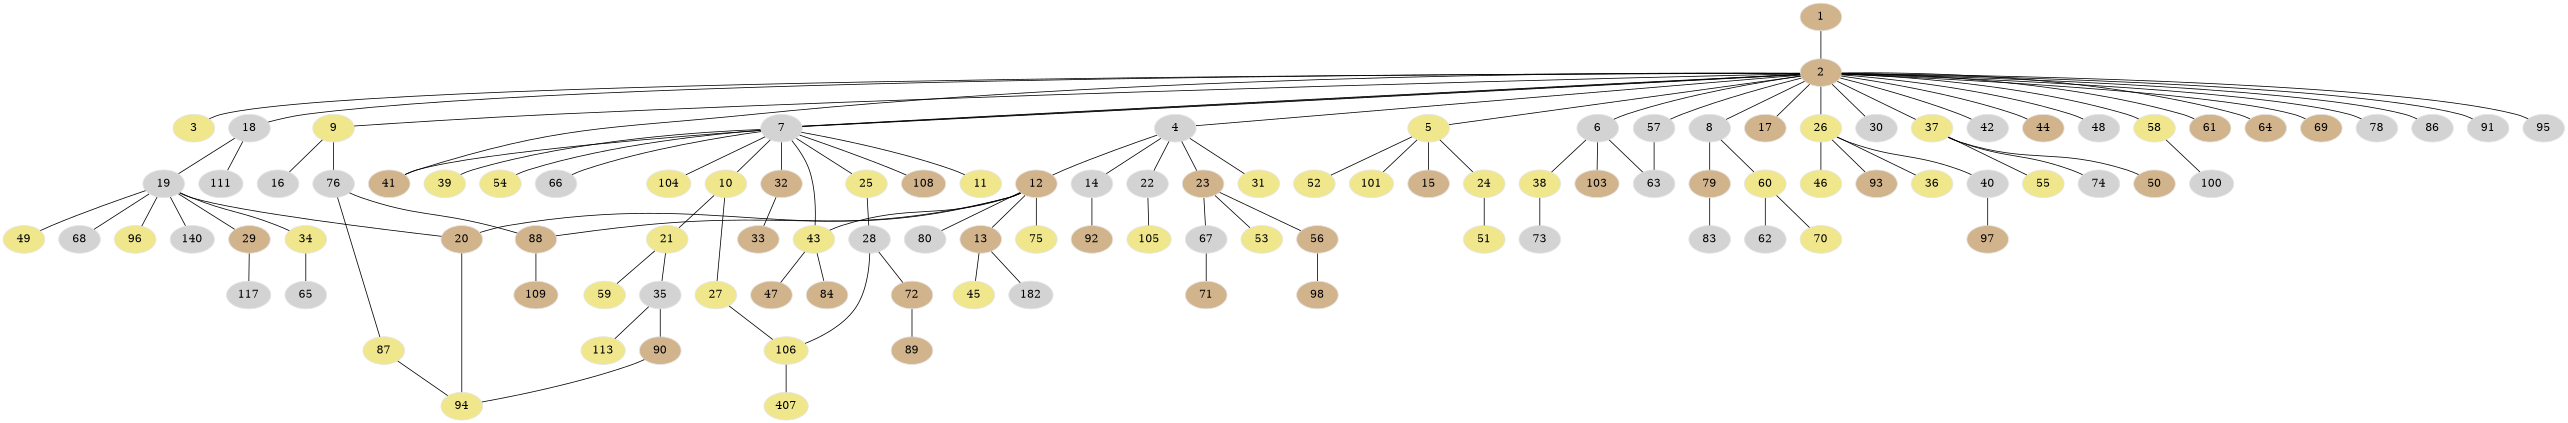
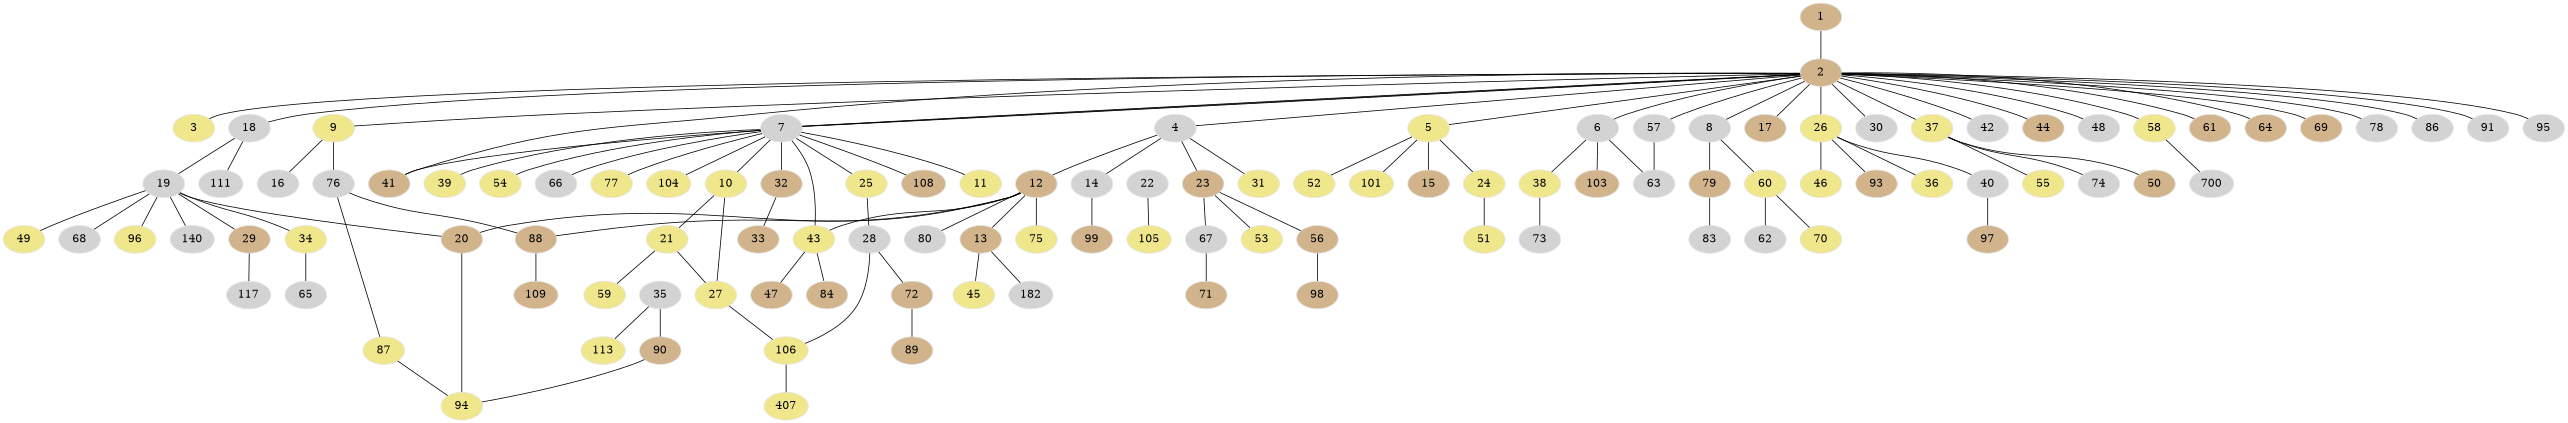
edge "4" -- "22": removed
node "77": added
node "100": label "100" -> "700"
node "92": label "92" -> "99"
edge "21" -- "35": now "21" -- "27"
